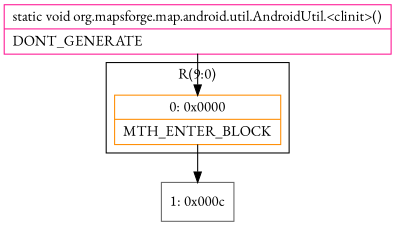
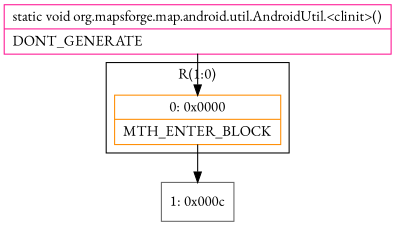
cluster "R(9:0)": label "R(9:0)" -> "R(1:0)"
